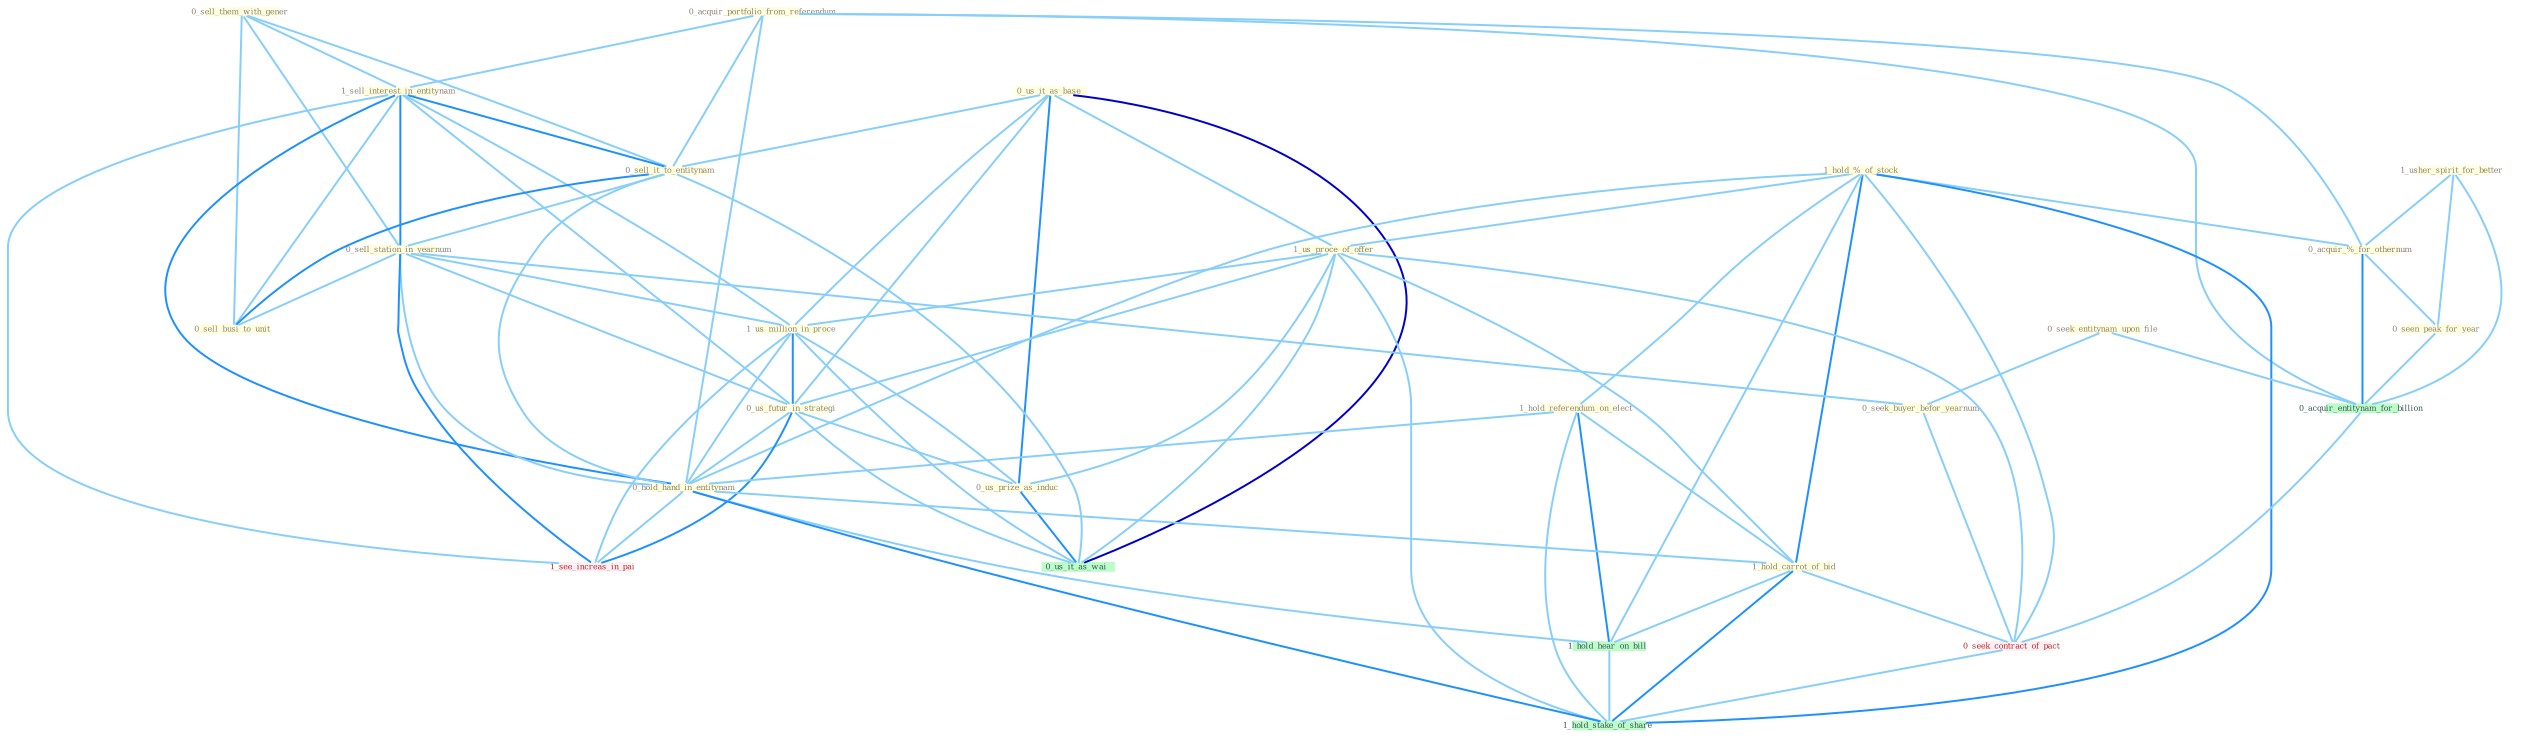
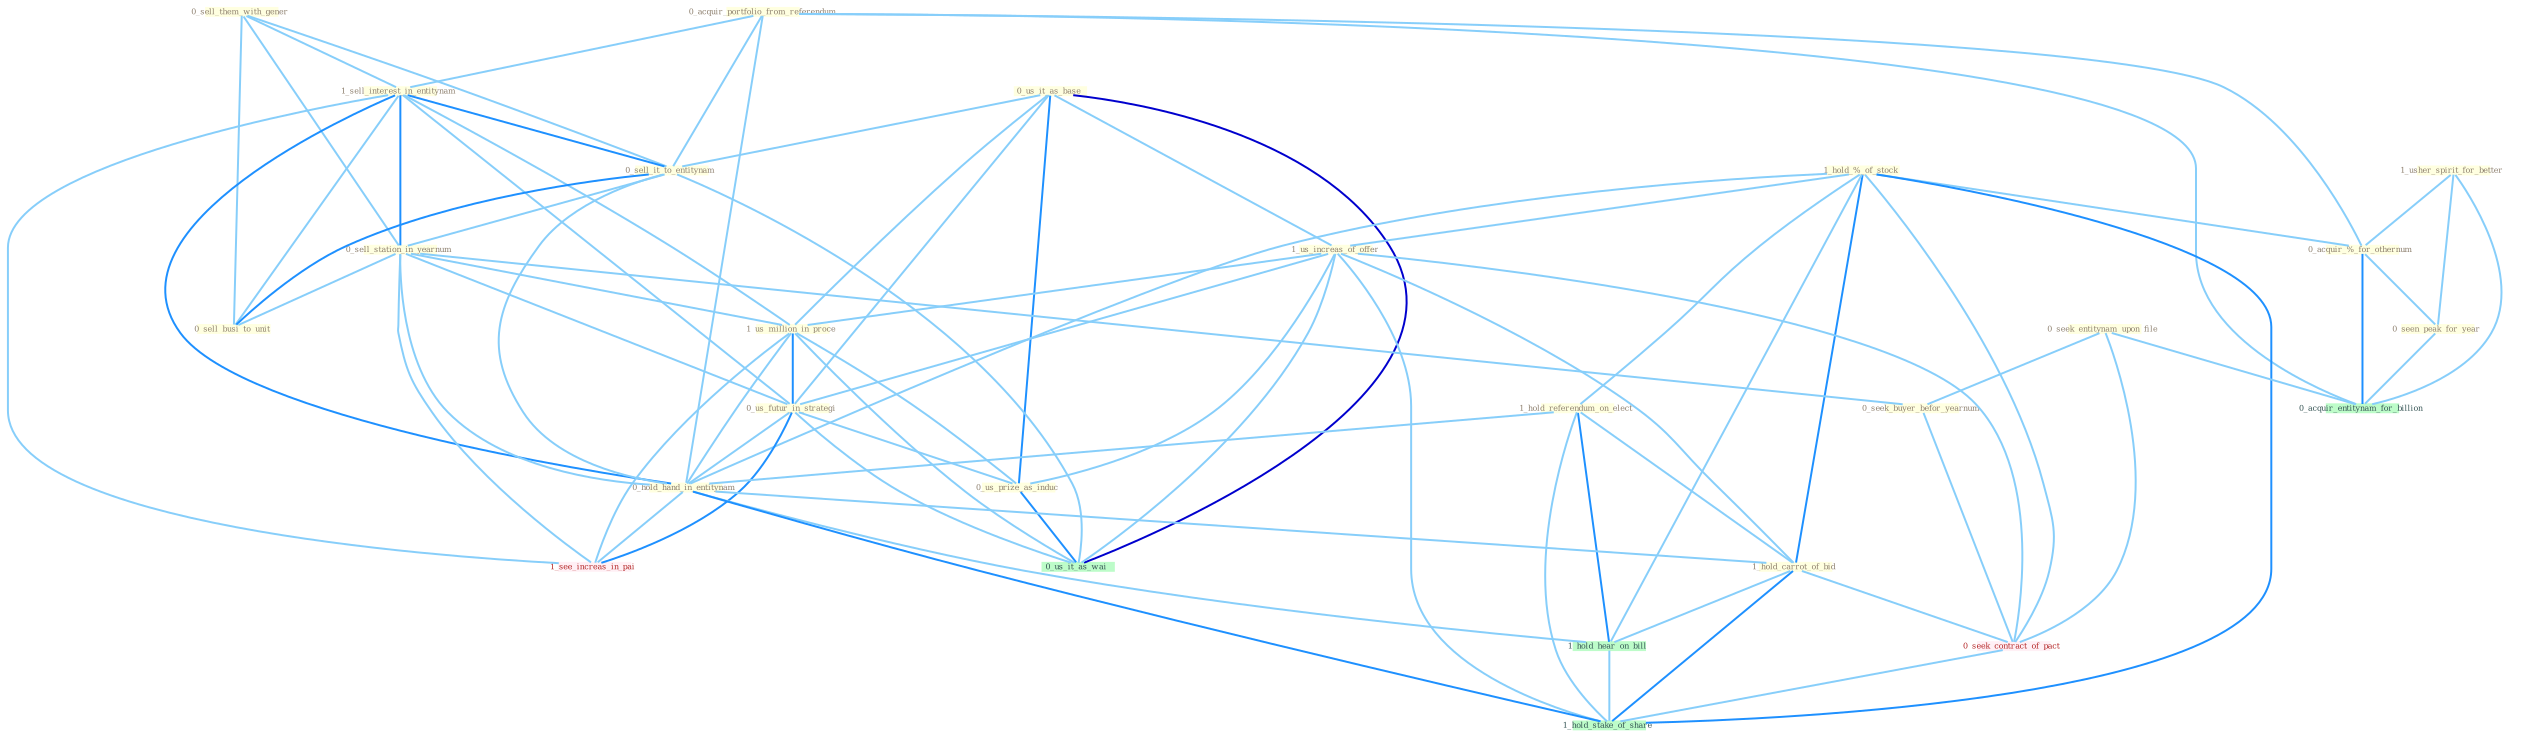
node "1_us_proce_of_offer": label "1_us_proce_of_offer" -> "1_us_increas_of_offer"
edge "0_sell_station_in_yearnum" -- "1_see_increas_in_pai": color #1e90ff -> #87cefa
edge "0_acquir_entitynam_for_billion" -- "0_seek_contract_of_pact": now "0_seek_entitynam_upon_file" -- "0_seek_contract_of_pact"
